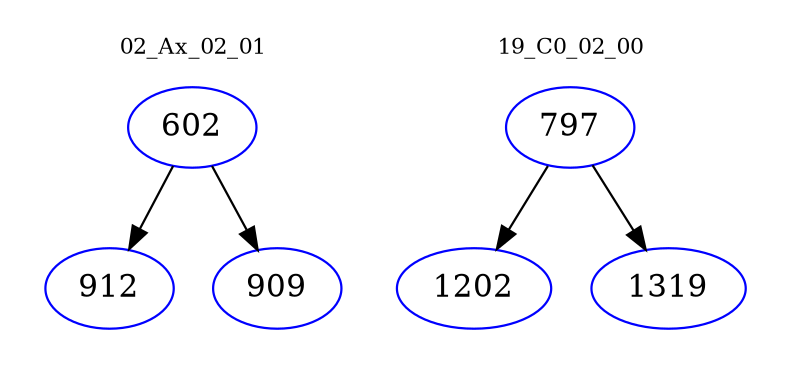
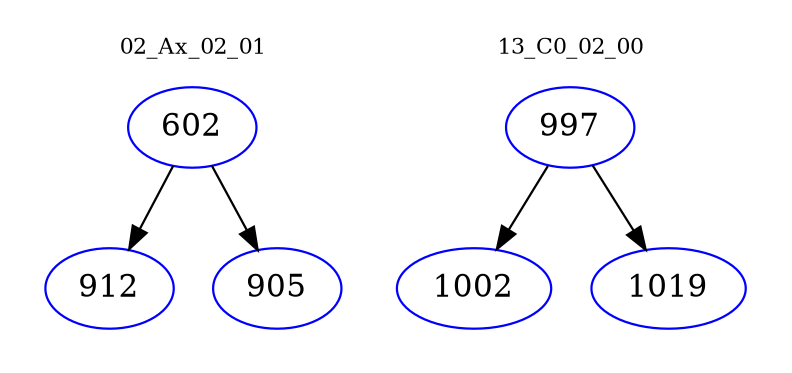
cluster "19_C0_02_00": label "19_C0_02_00" -> "13_C0_02_00"
node "797": label "797" -> "997"
node "909": label "909" -> "905"
node "1202": label "1202" -> "1002"
node "1319": label "1319" -> "1019"
